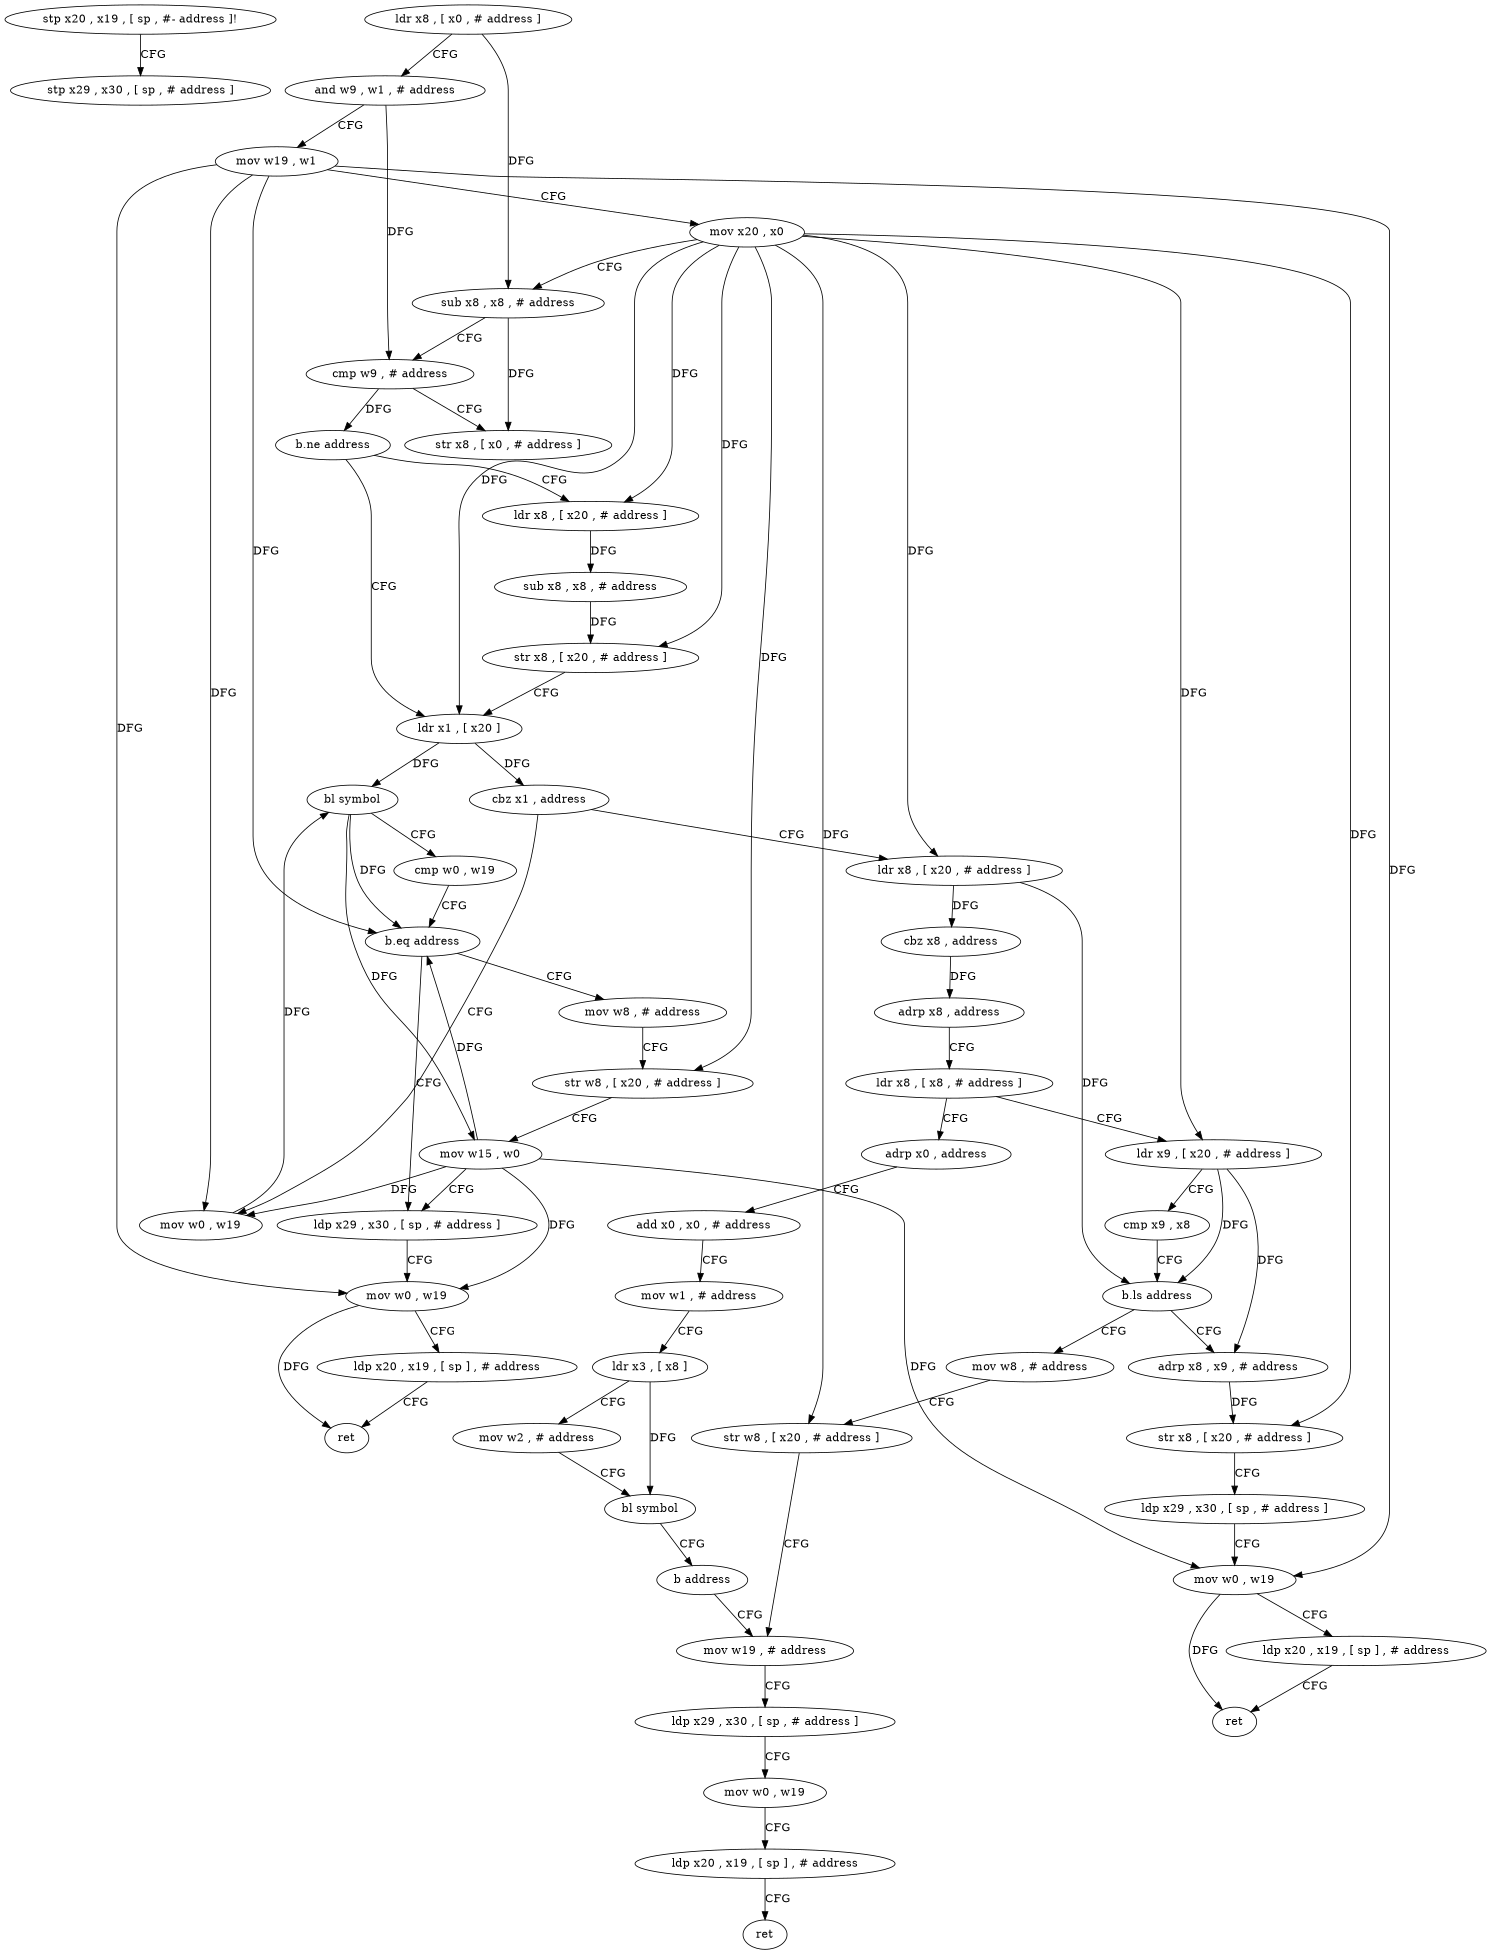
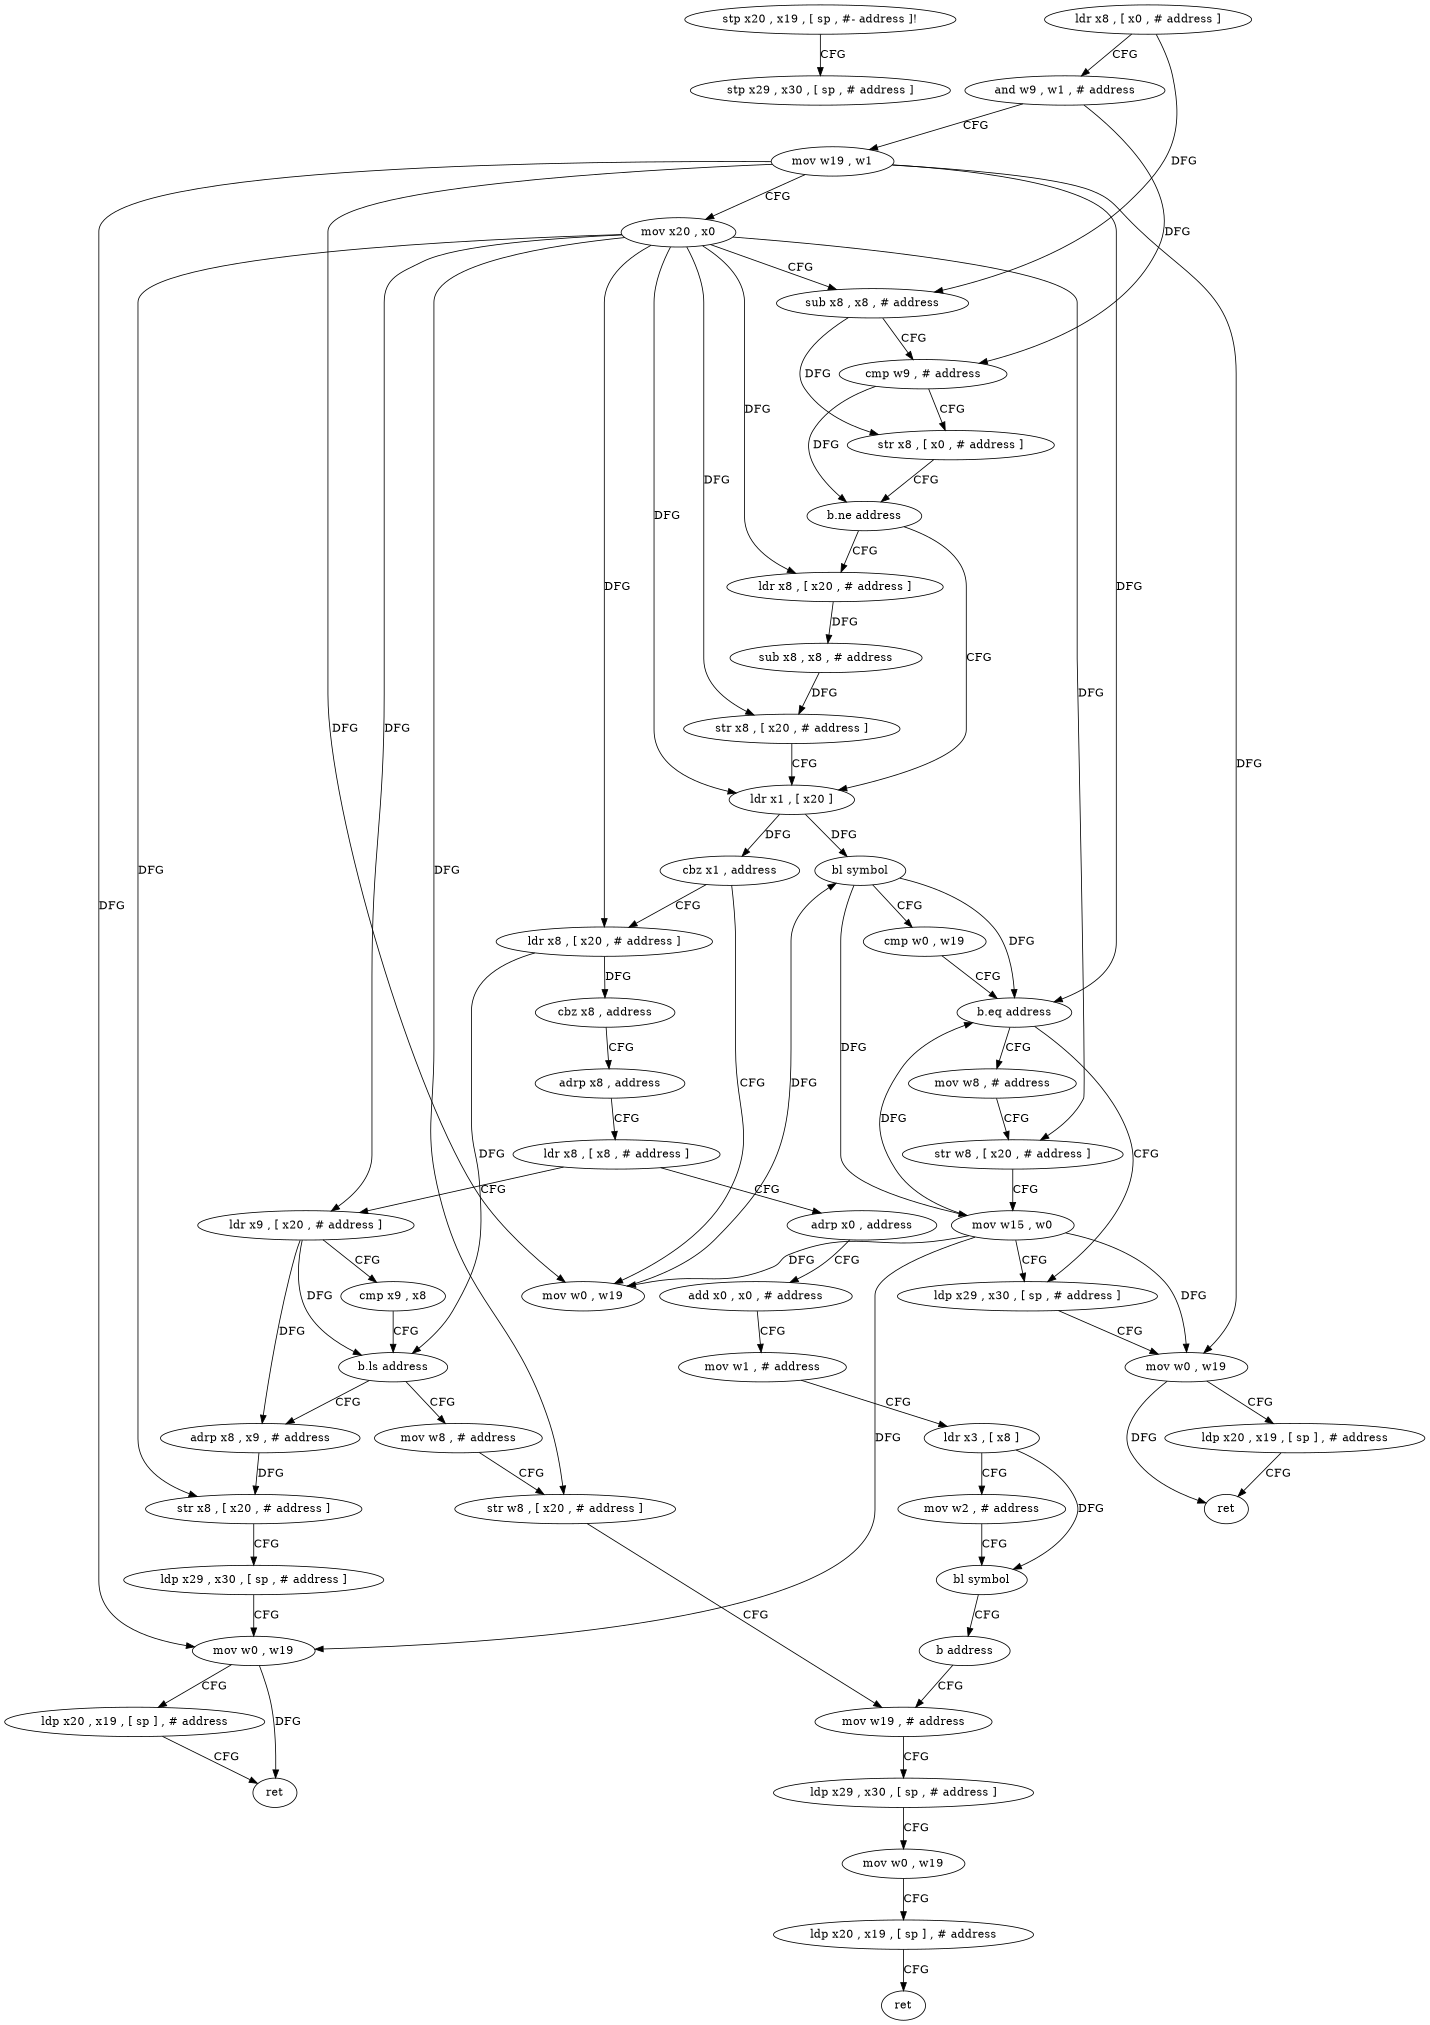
edge "str x8 , [ x0 , # address ]" -> "b.ne address": added, label "CFG"
edge "cbz x8 , address" -> "adrp x8 , address": label "DFG" -> "CFG"
